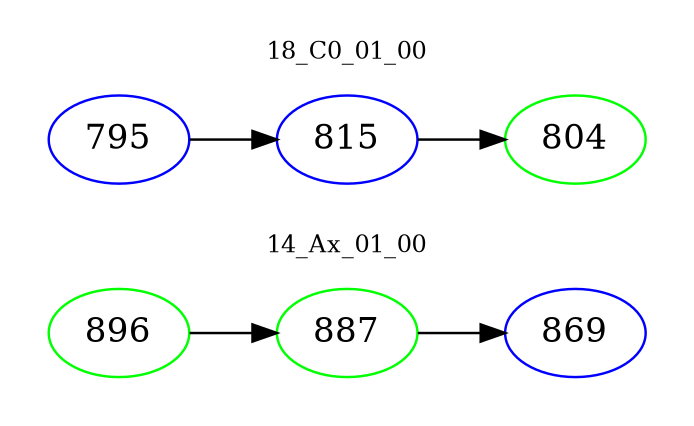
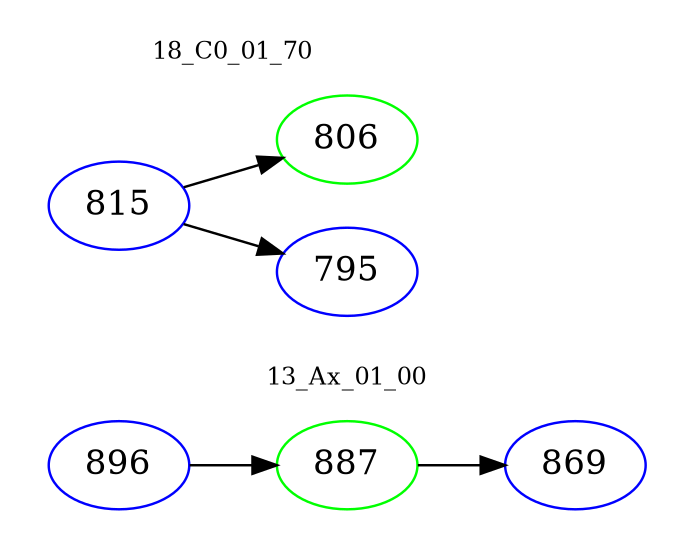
cluster "18_C0_01_00": label "18_C0_01_00" -> "18_C0_01_70"
edge "795" -> "815": reversed
node "804": label "804" -> "806"
cluster "14_Ax_01_00": label "14_Ax_01_00" -> "13_Ax_01_00"
node "896": color green -> blue
